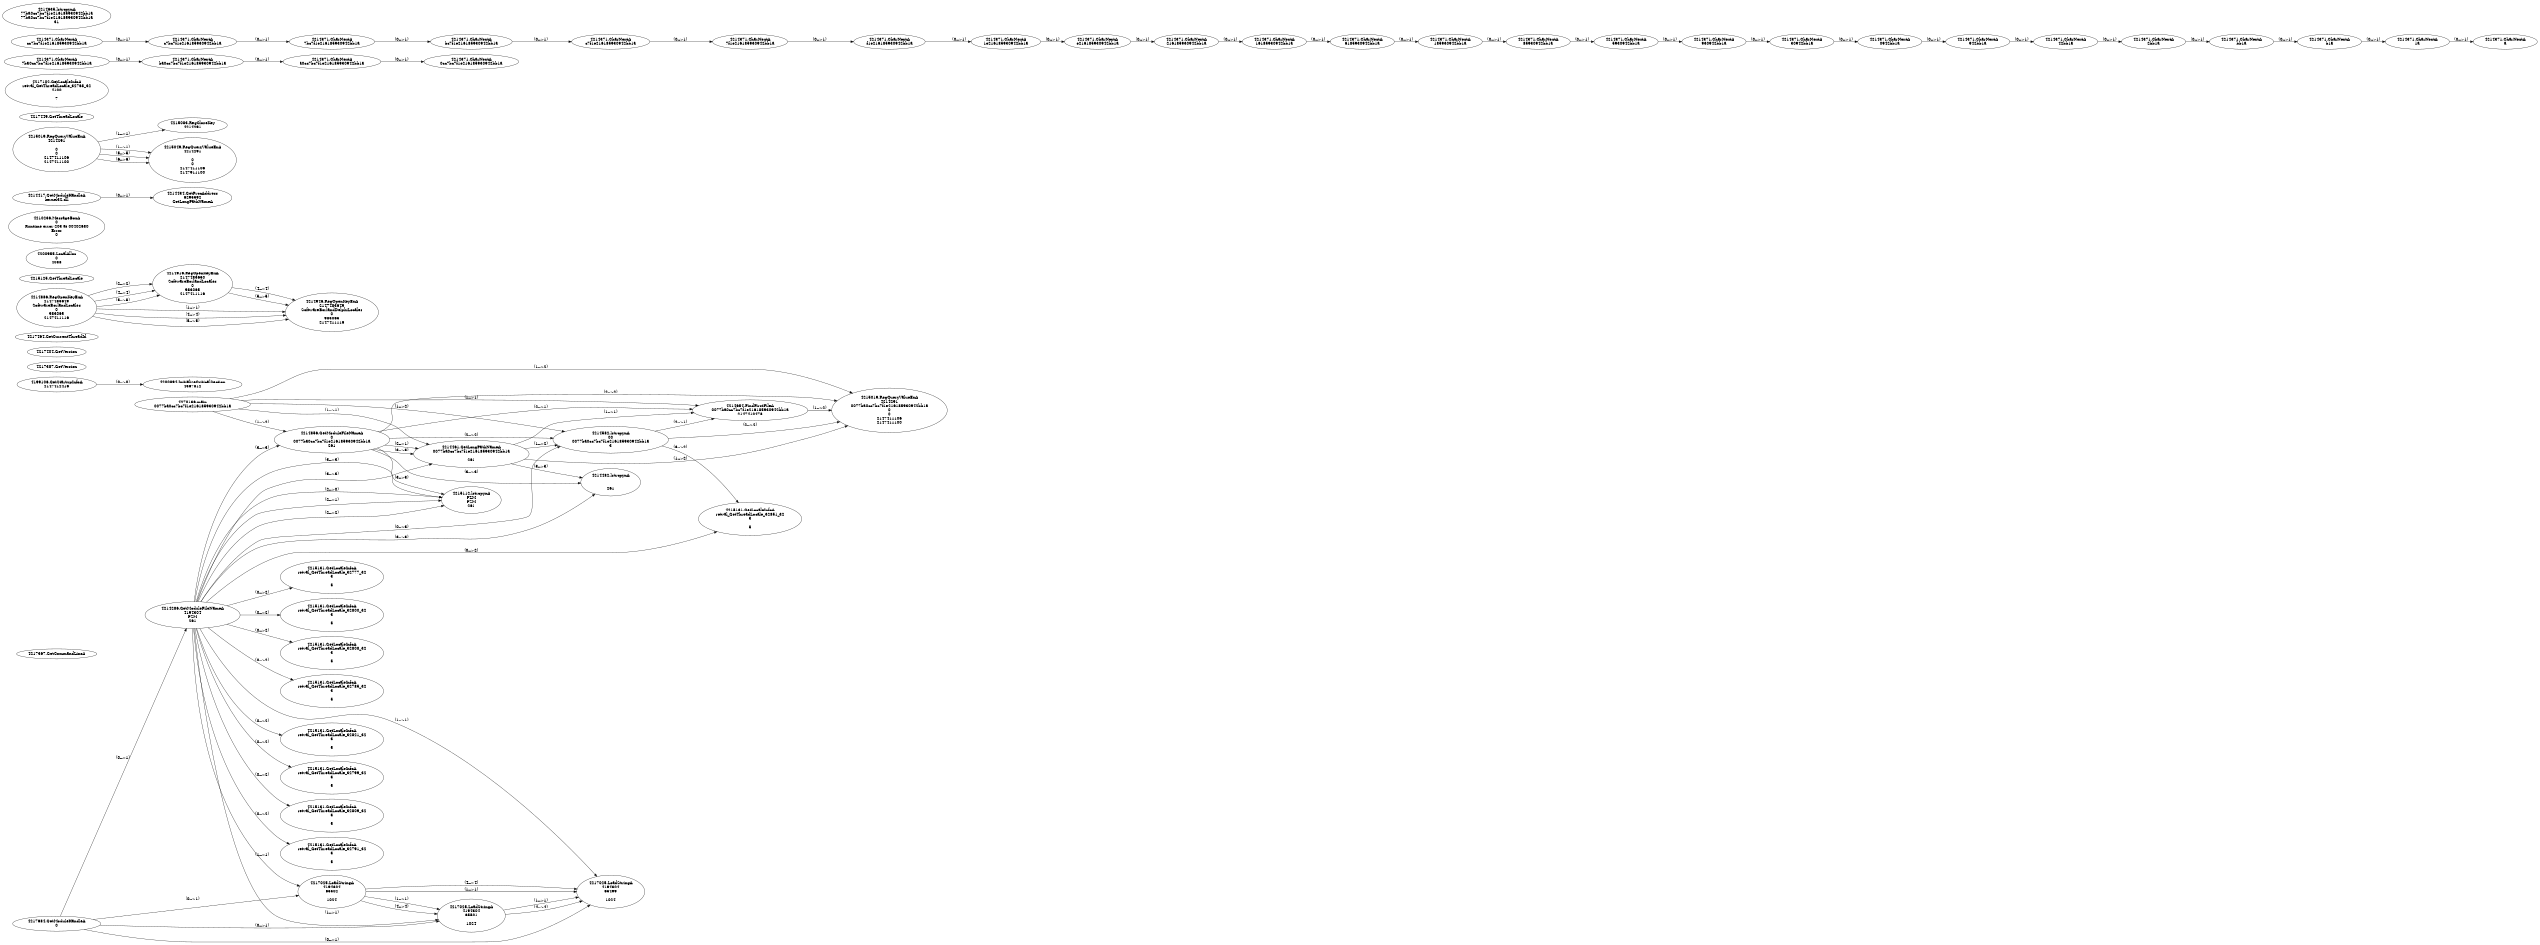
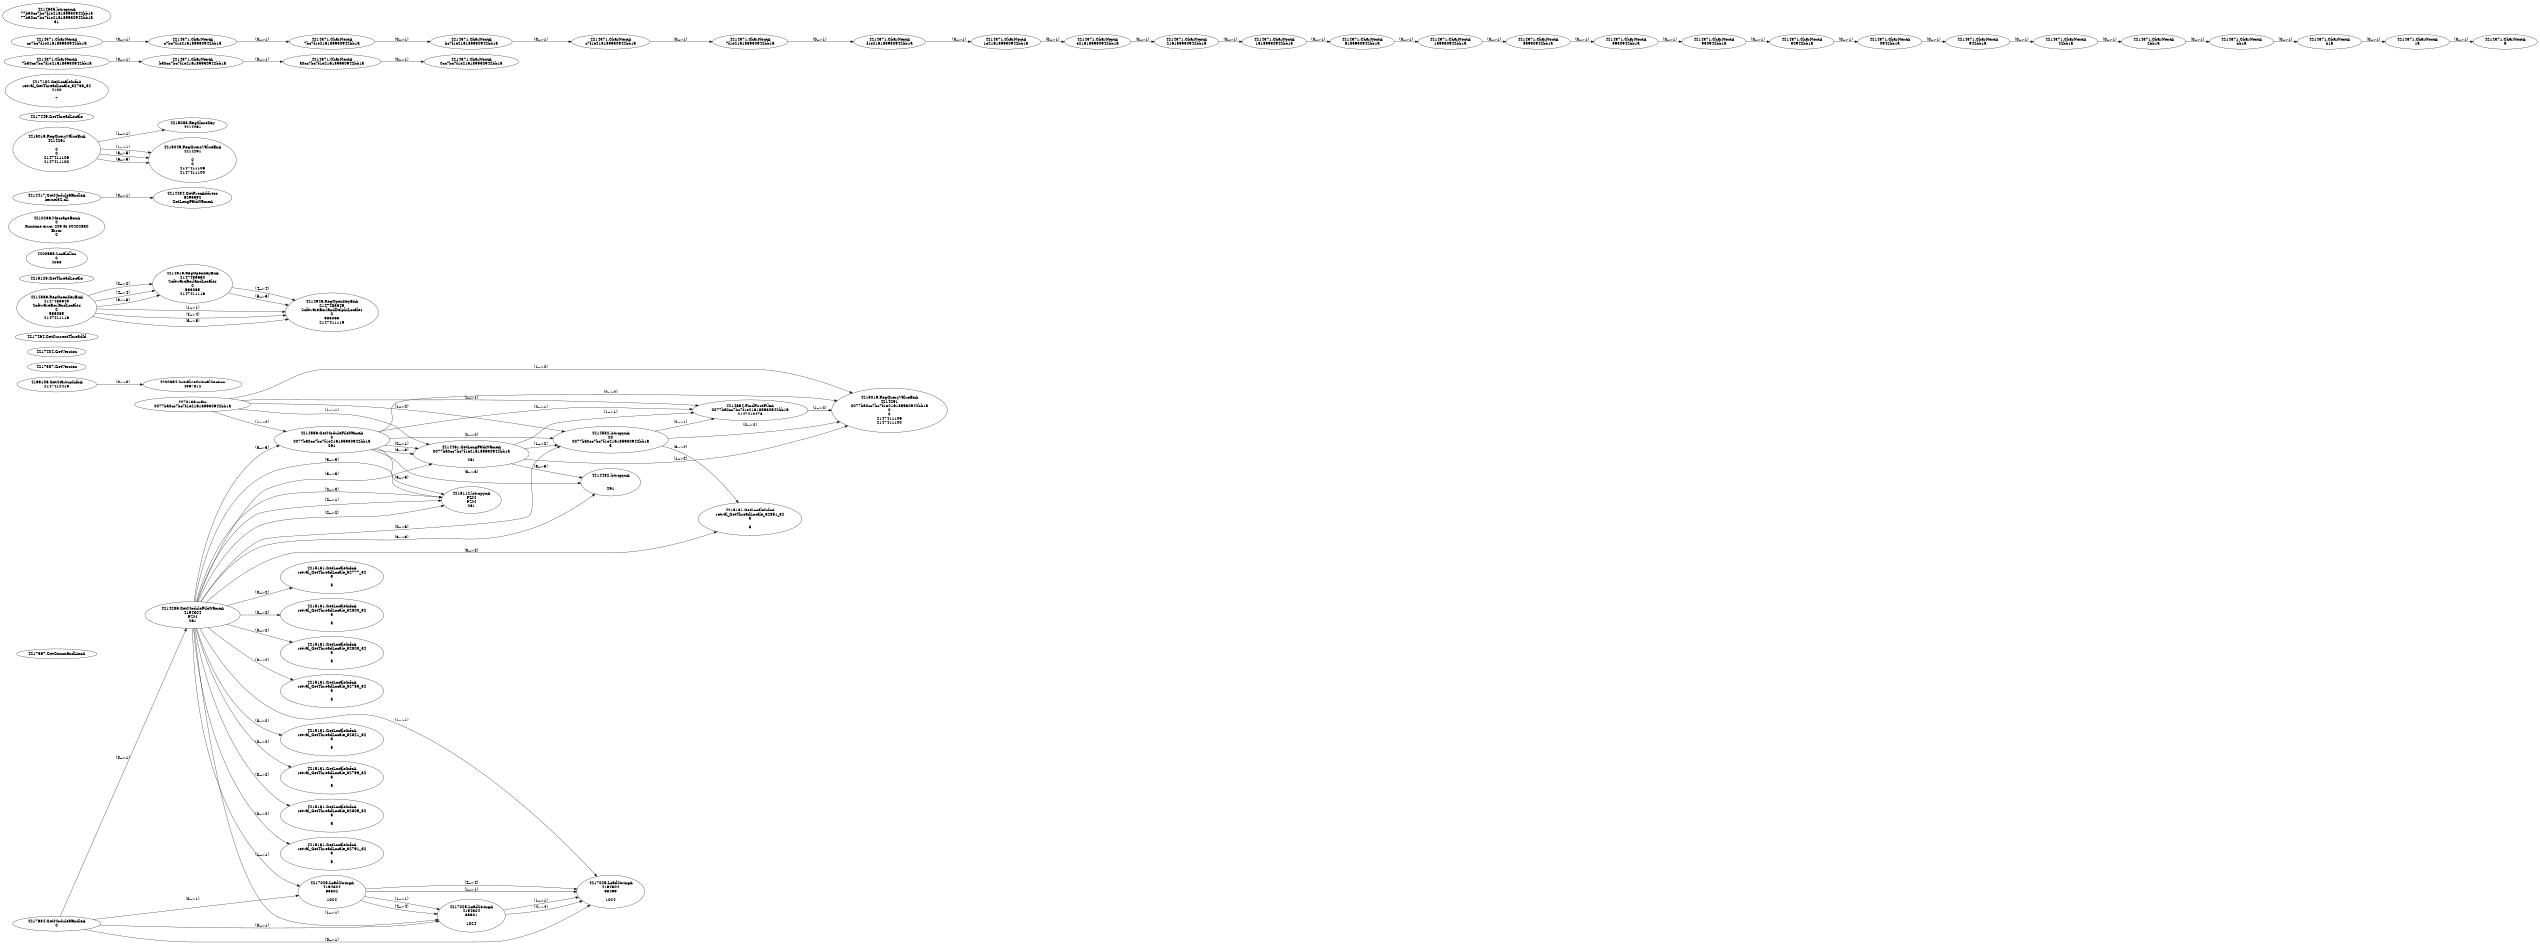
node "4215049.RegQueryValueExA 4214291 0 0 2147411106 2147911100": label "4215049.RegQueryValueExA 4214291 0 0 2147411106 2147911100" -> "4215049.RegQueryValueExA 4214291 0 0 2147411106 2147411100"
